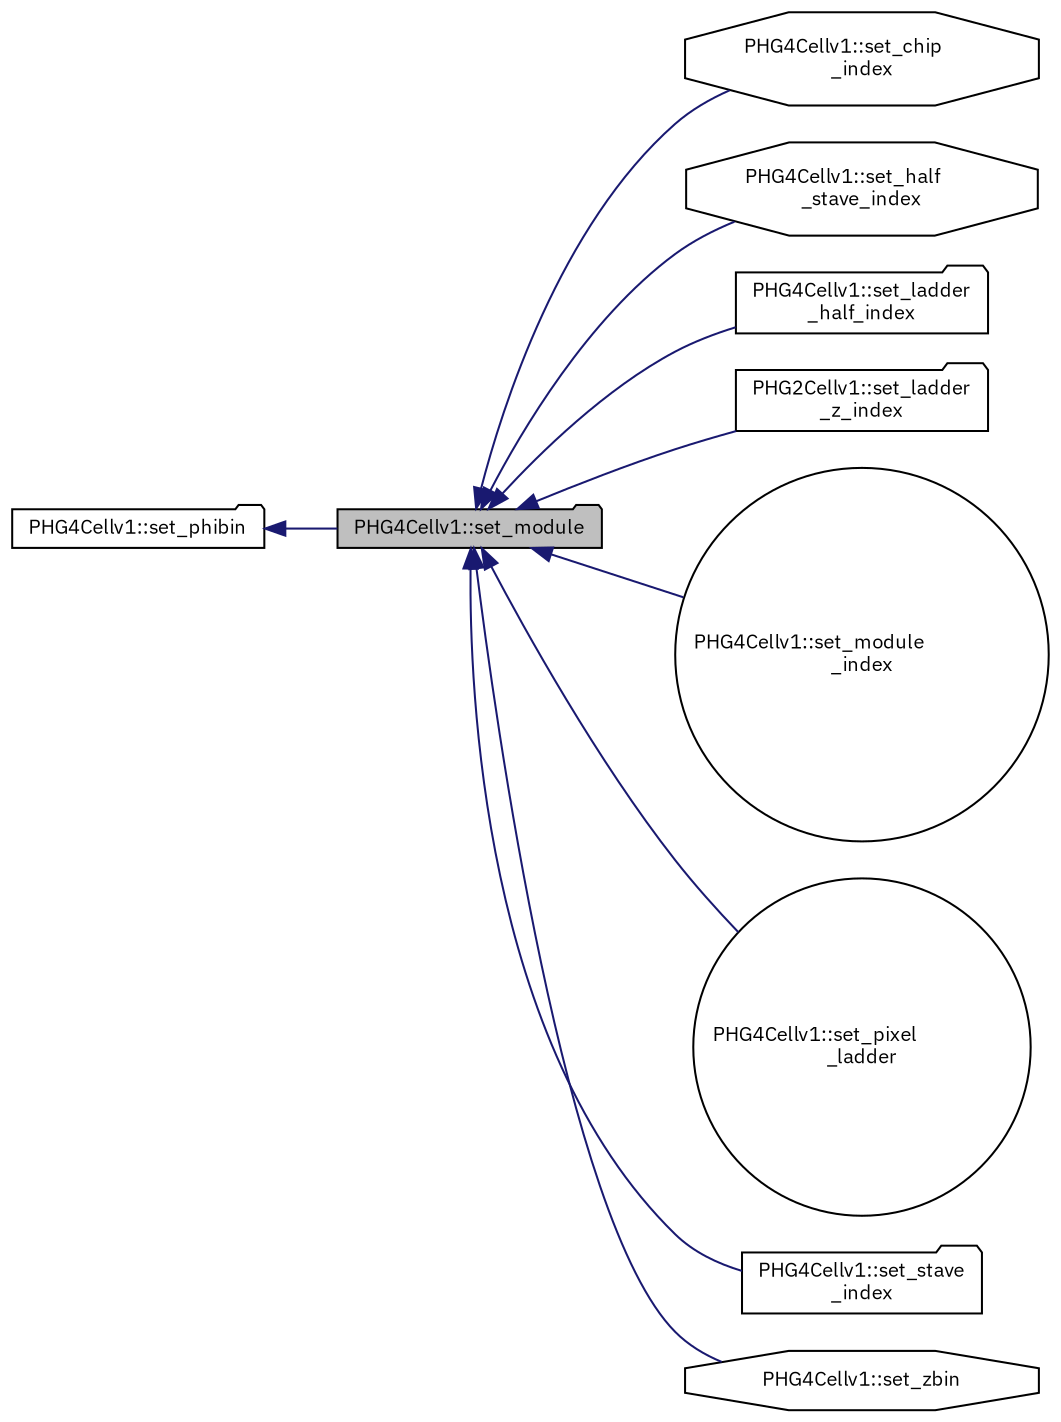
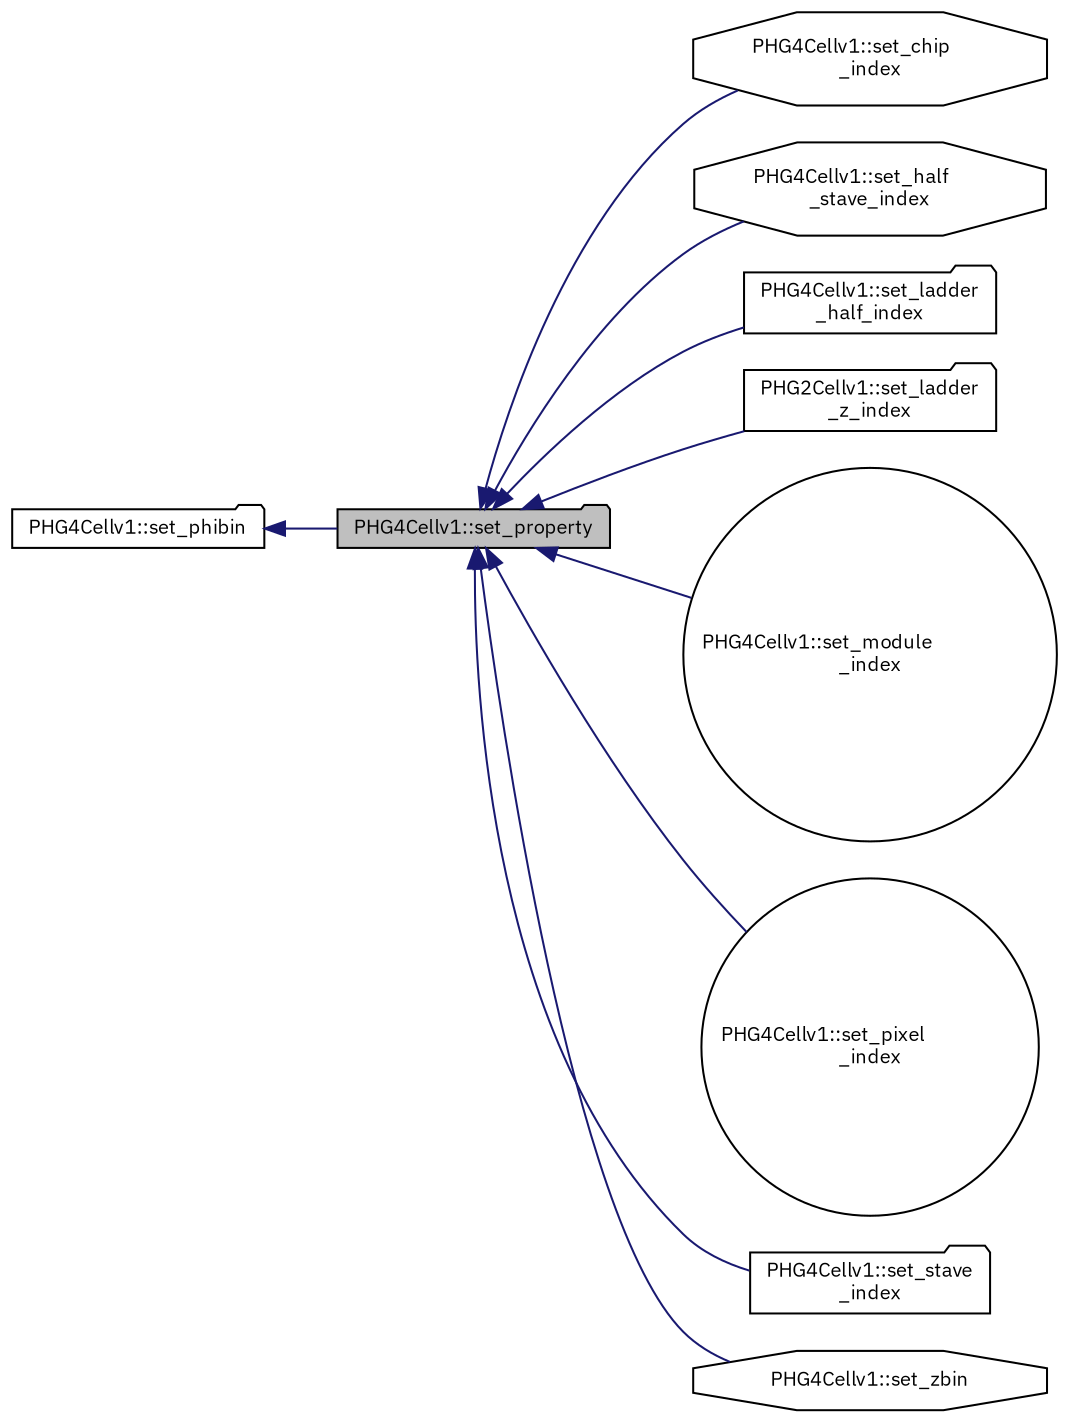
node "PHG4Cellv1::set_module": label "PHG4Cellv1::set_module" -> "PHG4Cellv1::set_property"
node "PHG4Cellv1::set_pixel _ladder": label "PHG4Cellv1::set_pixel _ladder" -> "PHG4Cellv1::set_pixel _index"
